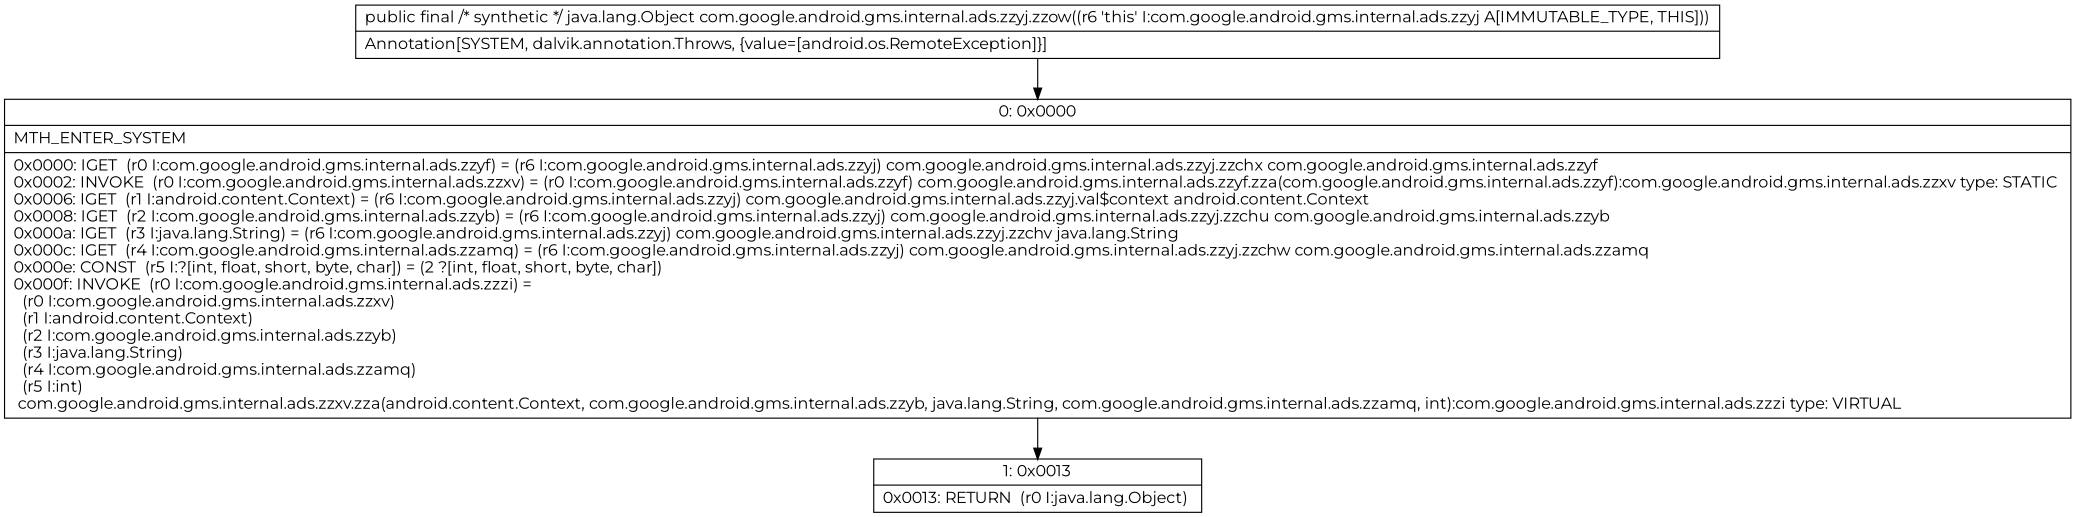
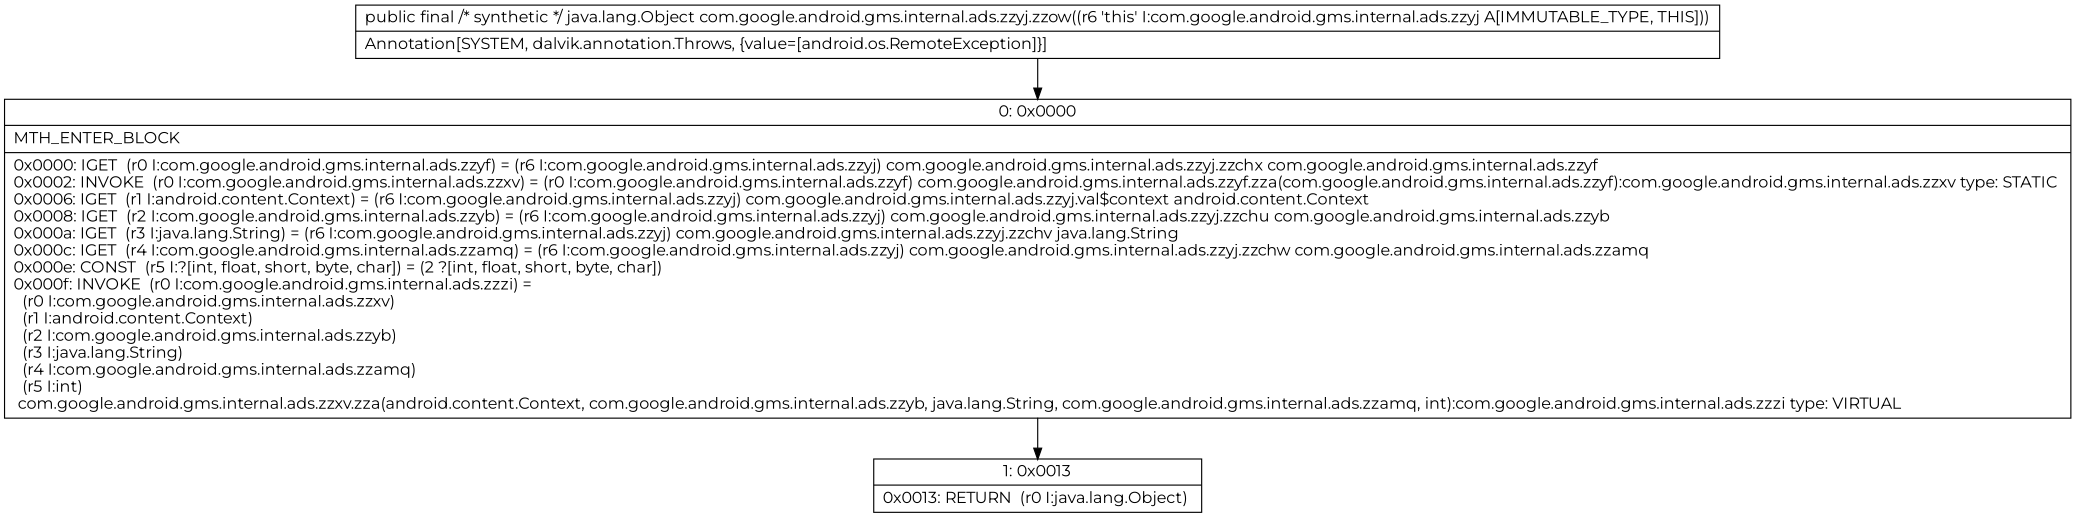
node "0: 0x0000": text "MTH_ENTER_SYSTEM" -> "MTH_ENTER_BLOCK"
